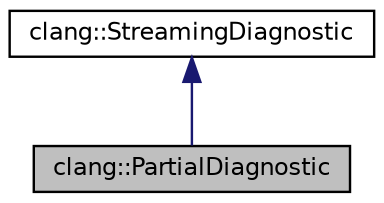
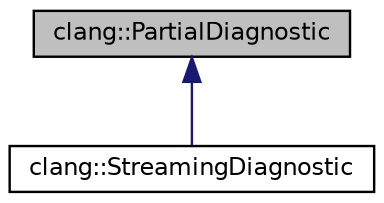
edge "clang::PartialDiagnostic" -> "clang::StreamingDiagnostic": reversed
